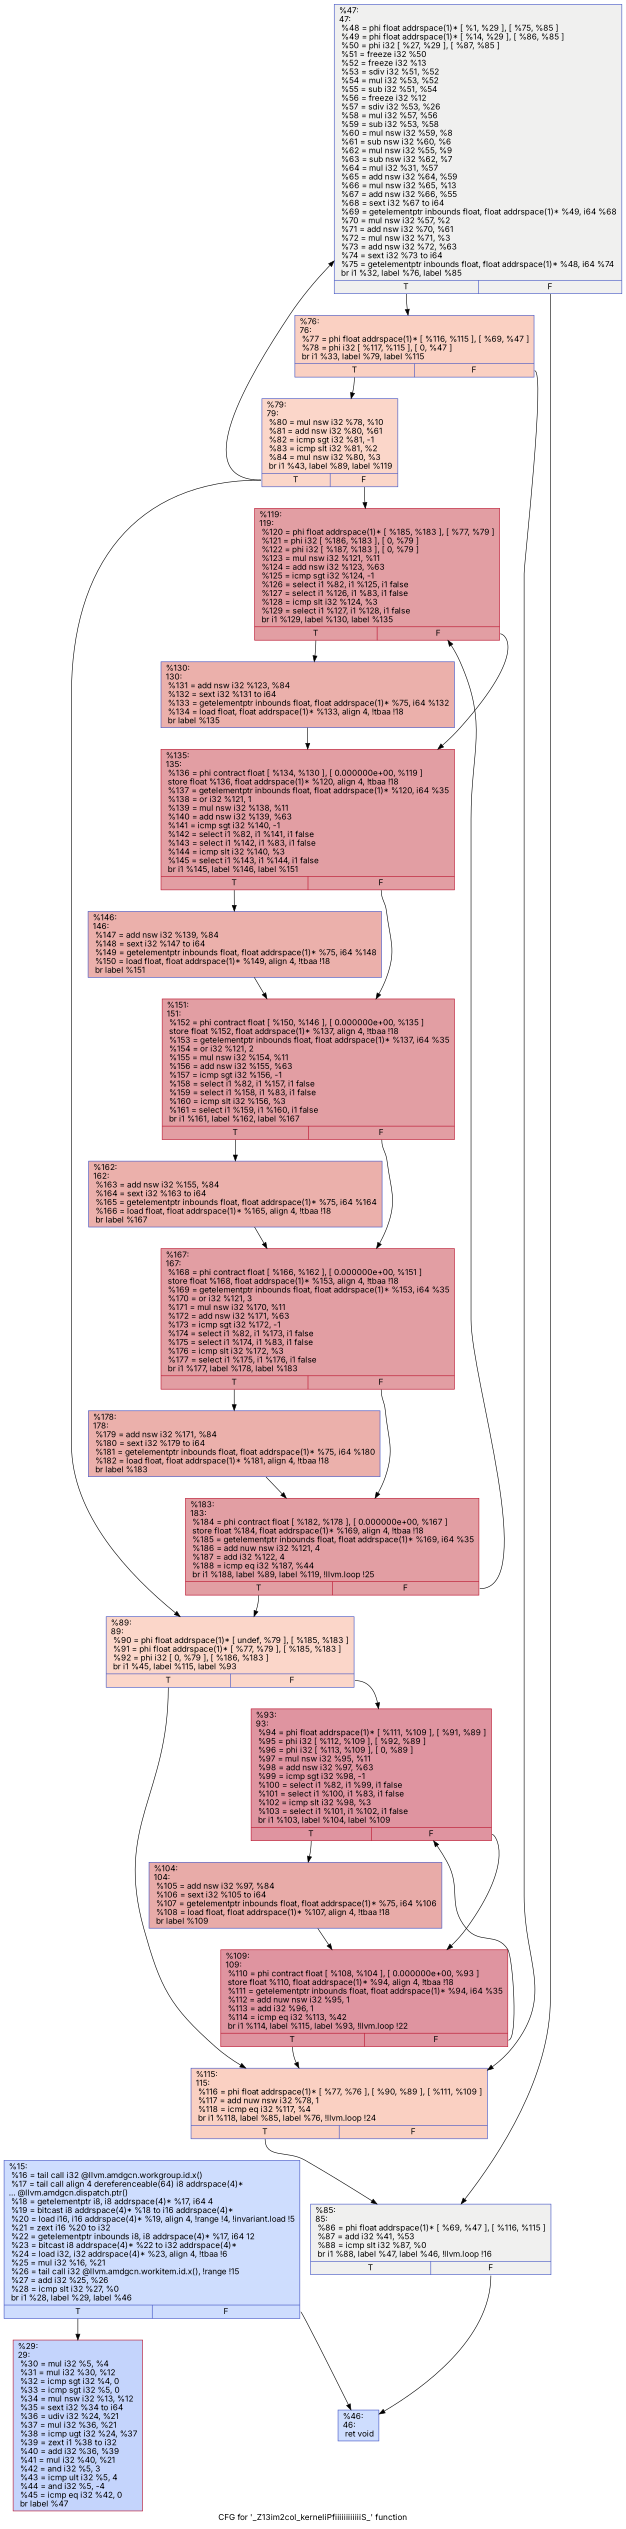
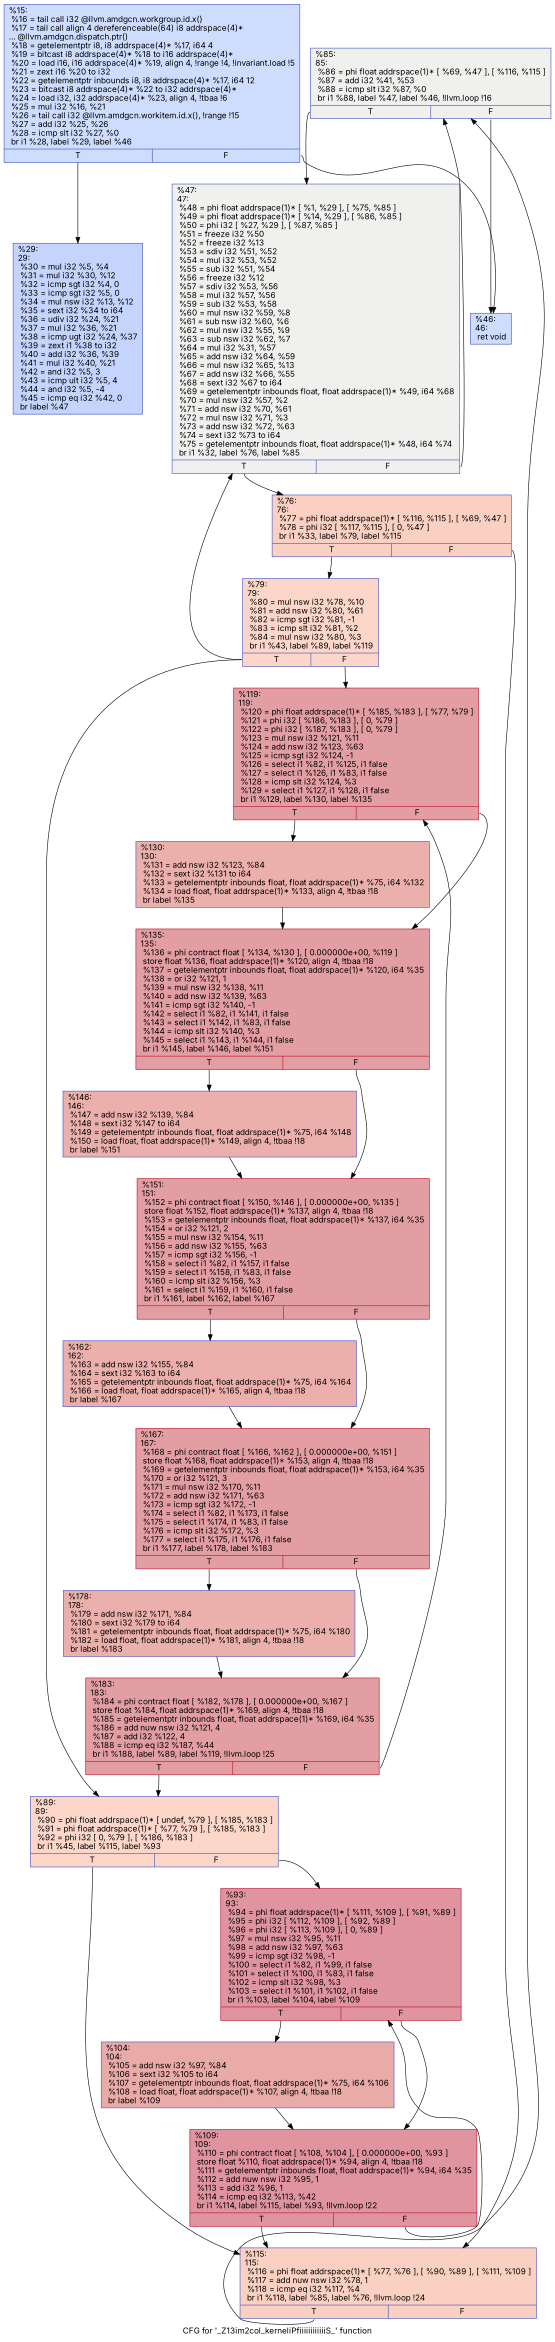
node "%47:": text "%57 = sdiv i32 %53, %26" -> "%57 = sdiv i32 %53, %56"
edge "%85:" -> "%47:": added
node "%29:": color #b70d28ff -> #3d50c3ff
